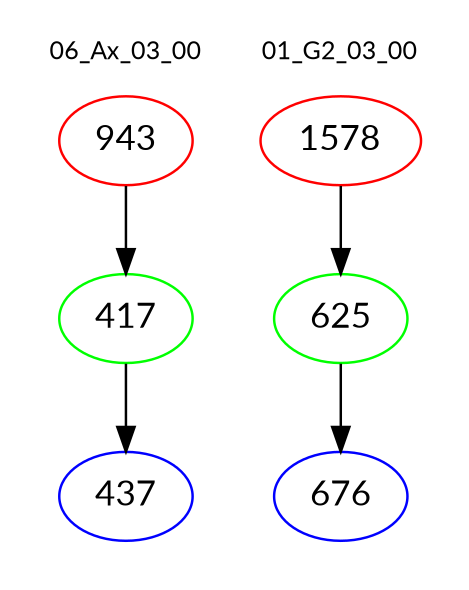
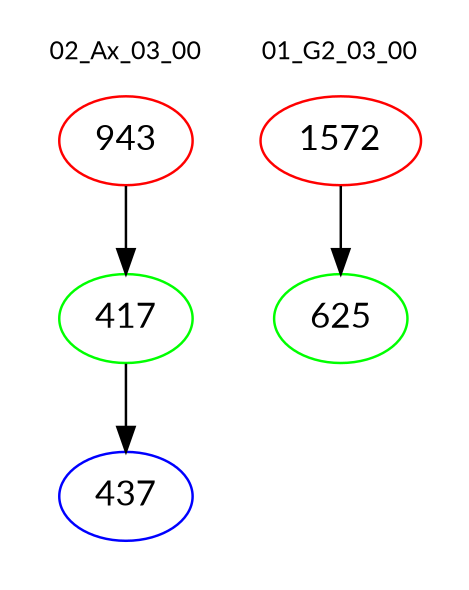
cluster "06_Ax_03_00": label "06_Ax_03_00" -> "02_Ax_03_00"
node "1578": label "1578" -> "1572"
node "676": removed
